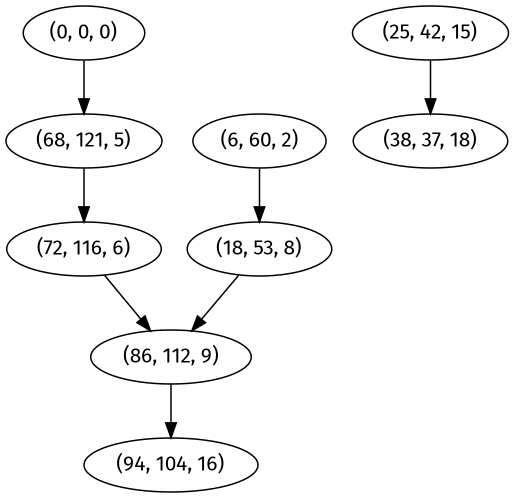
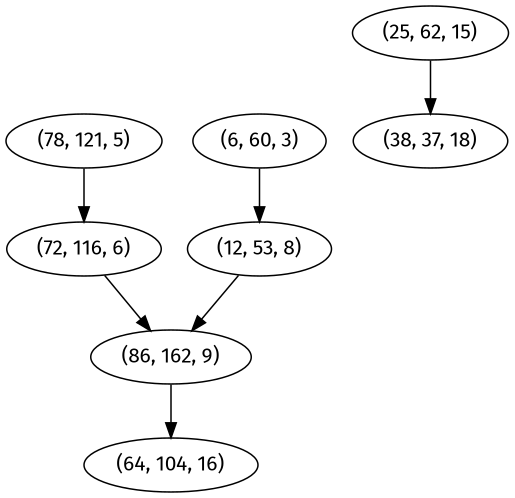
node "(0, 0, 0)": removed
node "(25, 42, 15)": label "(25, 42, 15)" -> "(25, 62, 15)"
node "(68, 121, 5)": label "(68, 121, 5)" -> "(78, 121, 5)"
node "(6, 60, 2)": label "(6, 60, 2)" -> "(6, 60, 3)"
node "(18, 53, 8)": label "(18, 53, 8)" -> "(12, 53, 8)"
node "(86, 112, 9)": label "(86, 112, 9)" -> "(86, 162, 9)"
node "(94, 104, 16)": label "(94, 104, 16)" -> "(64, 104, 16)"
